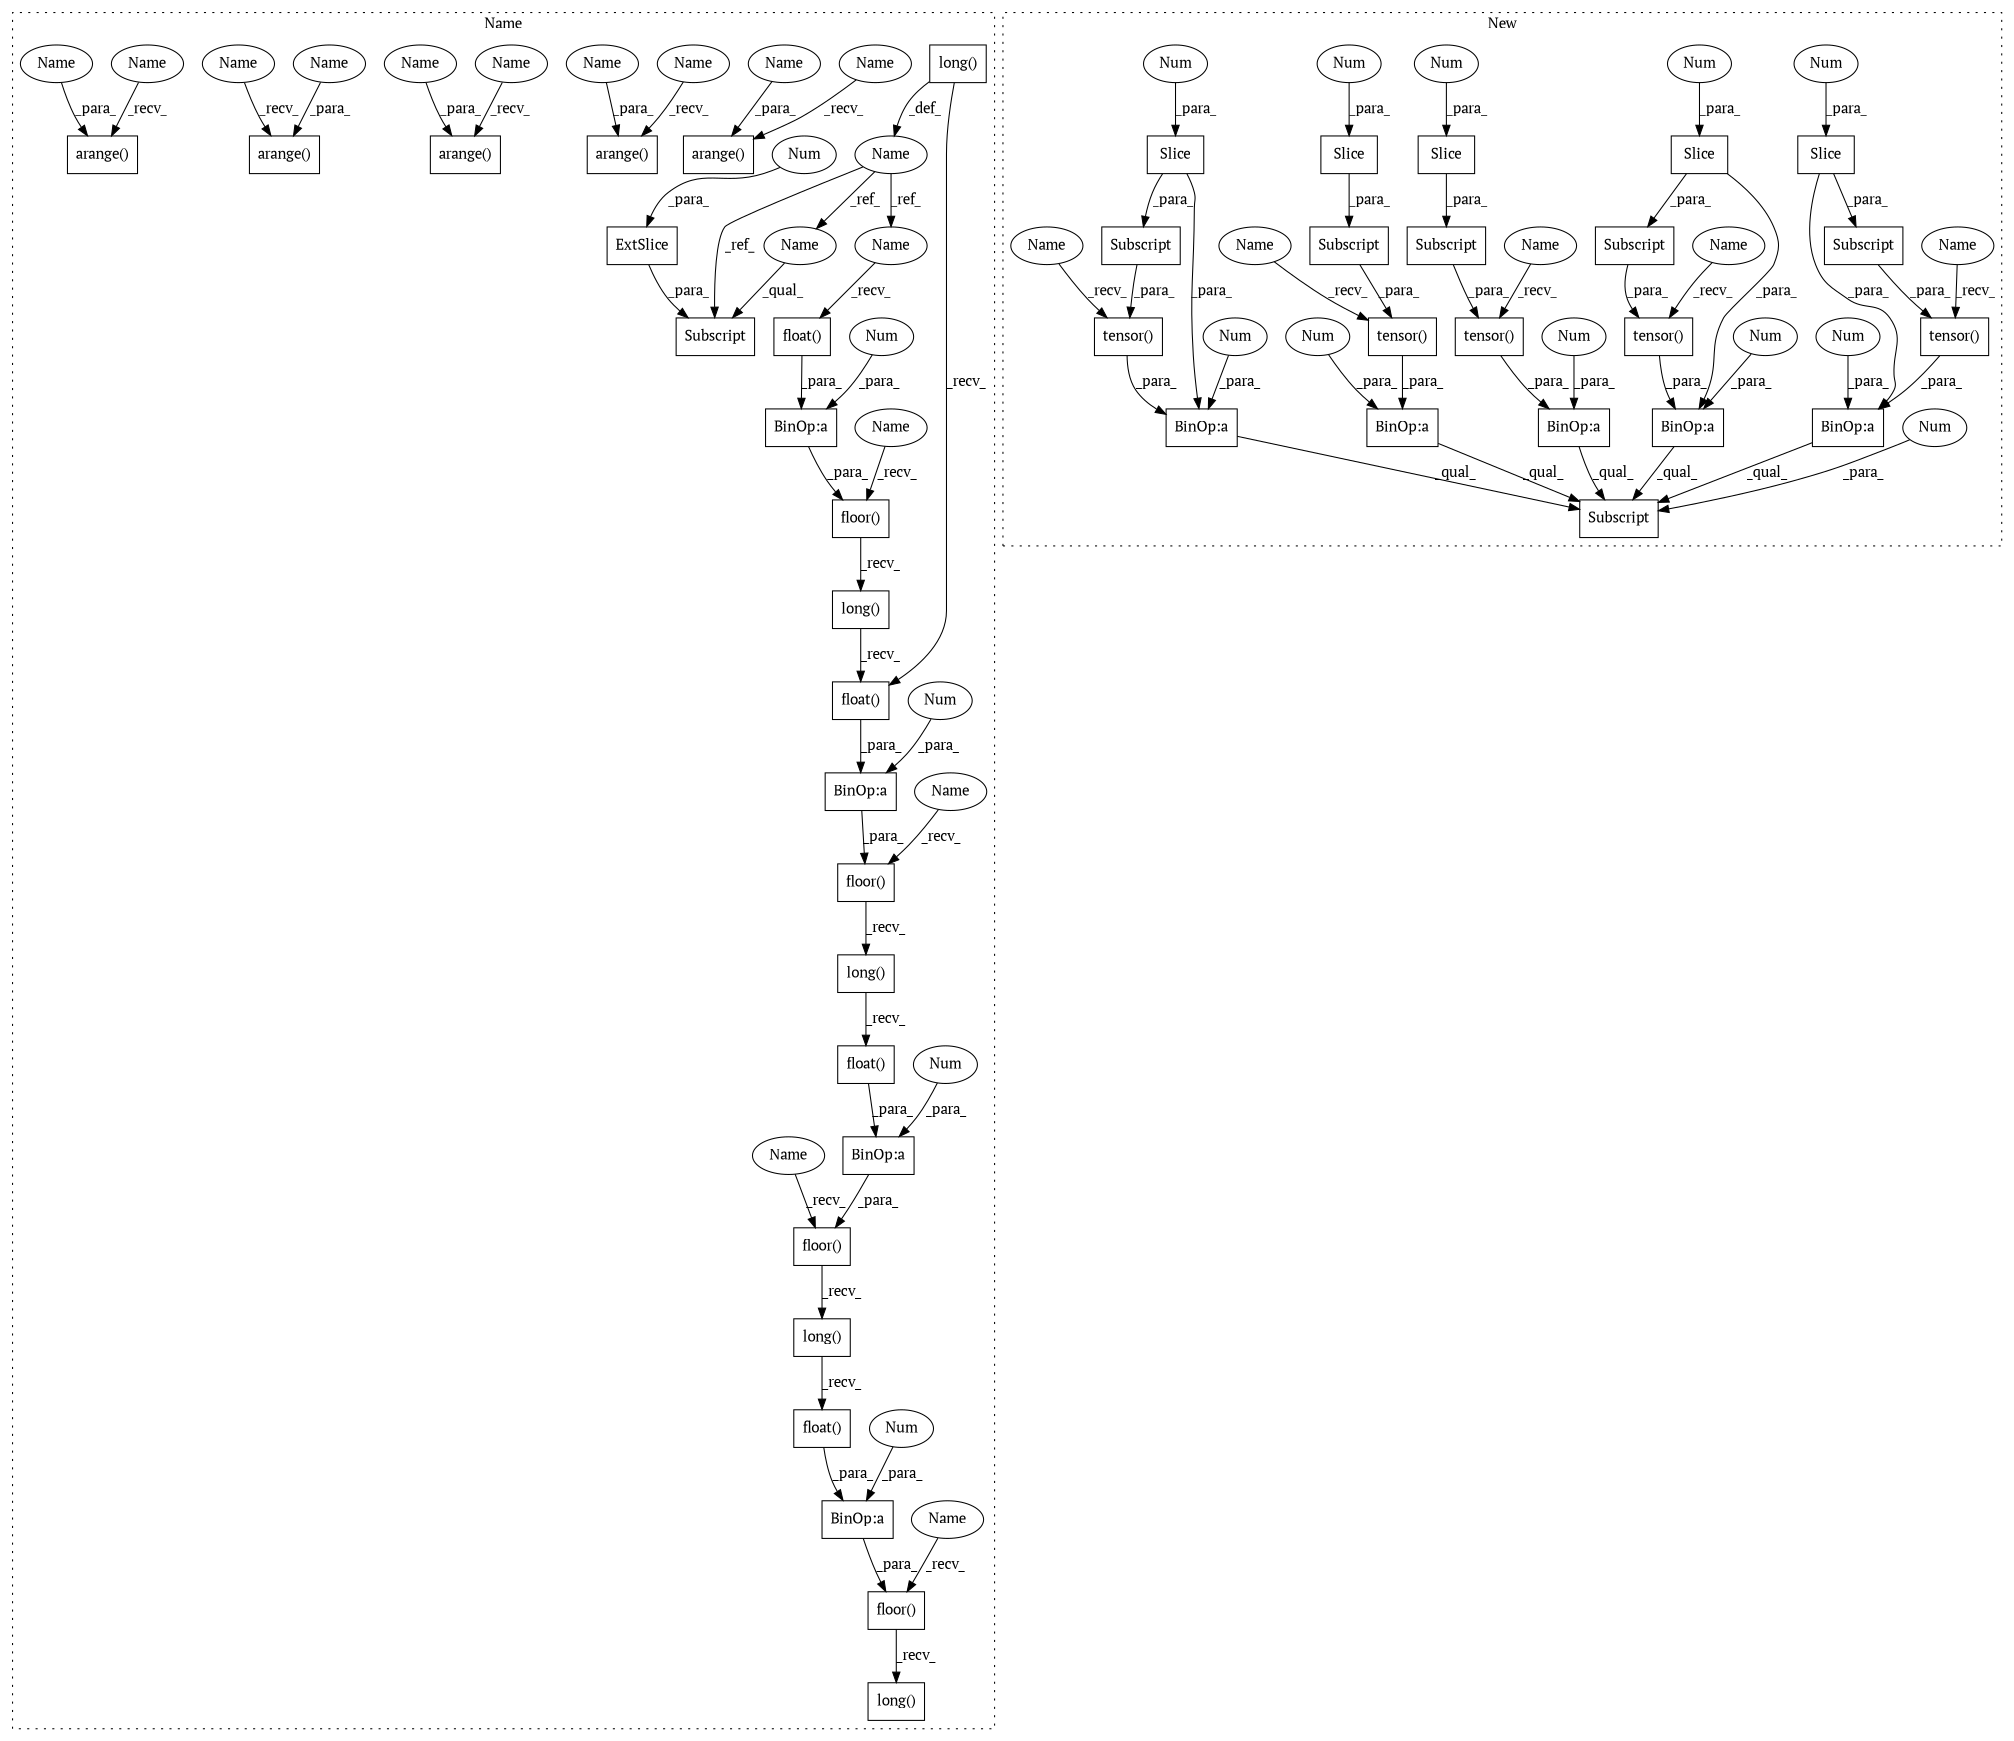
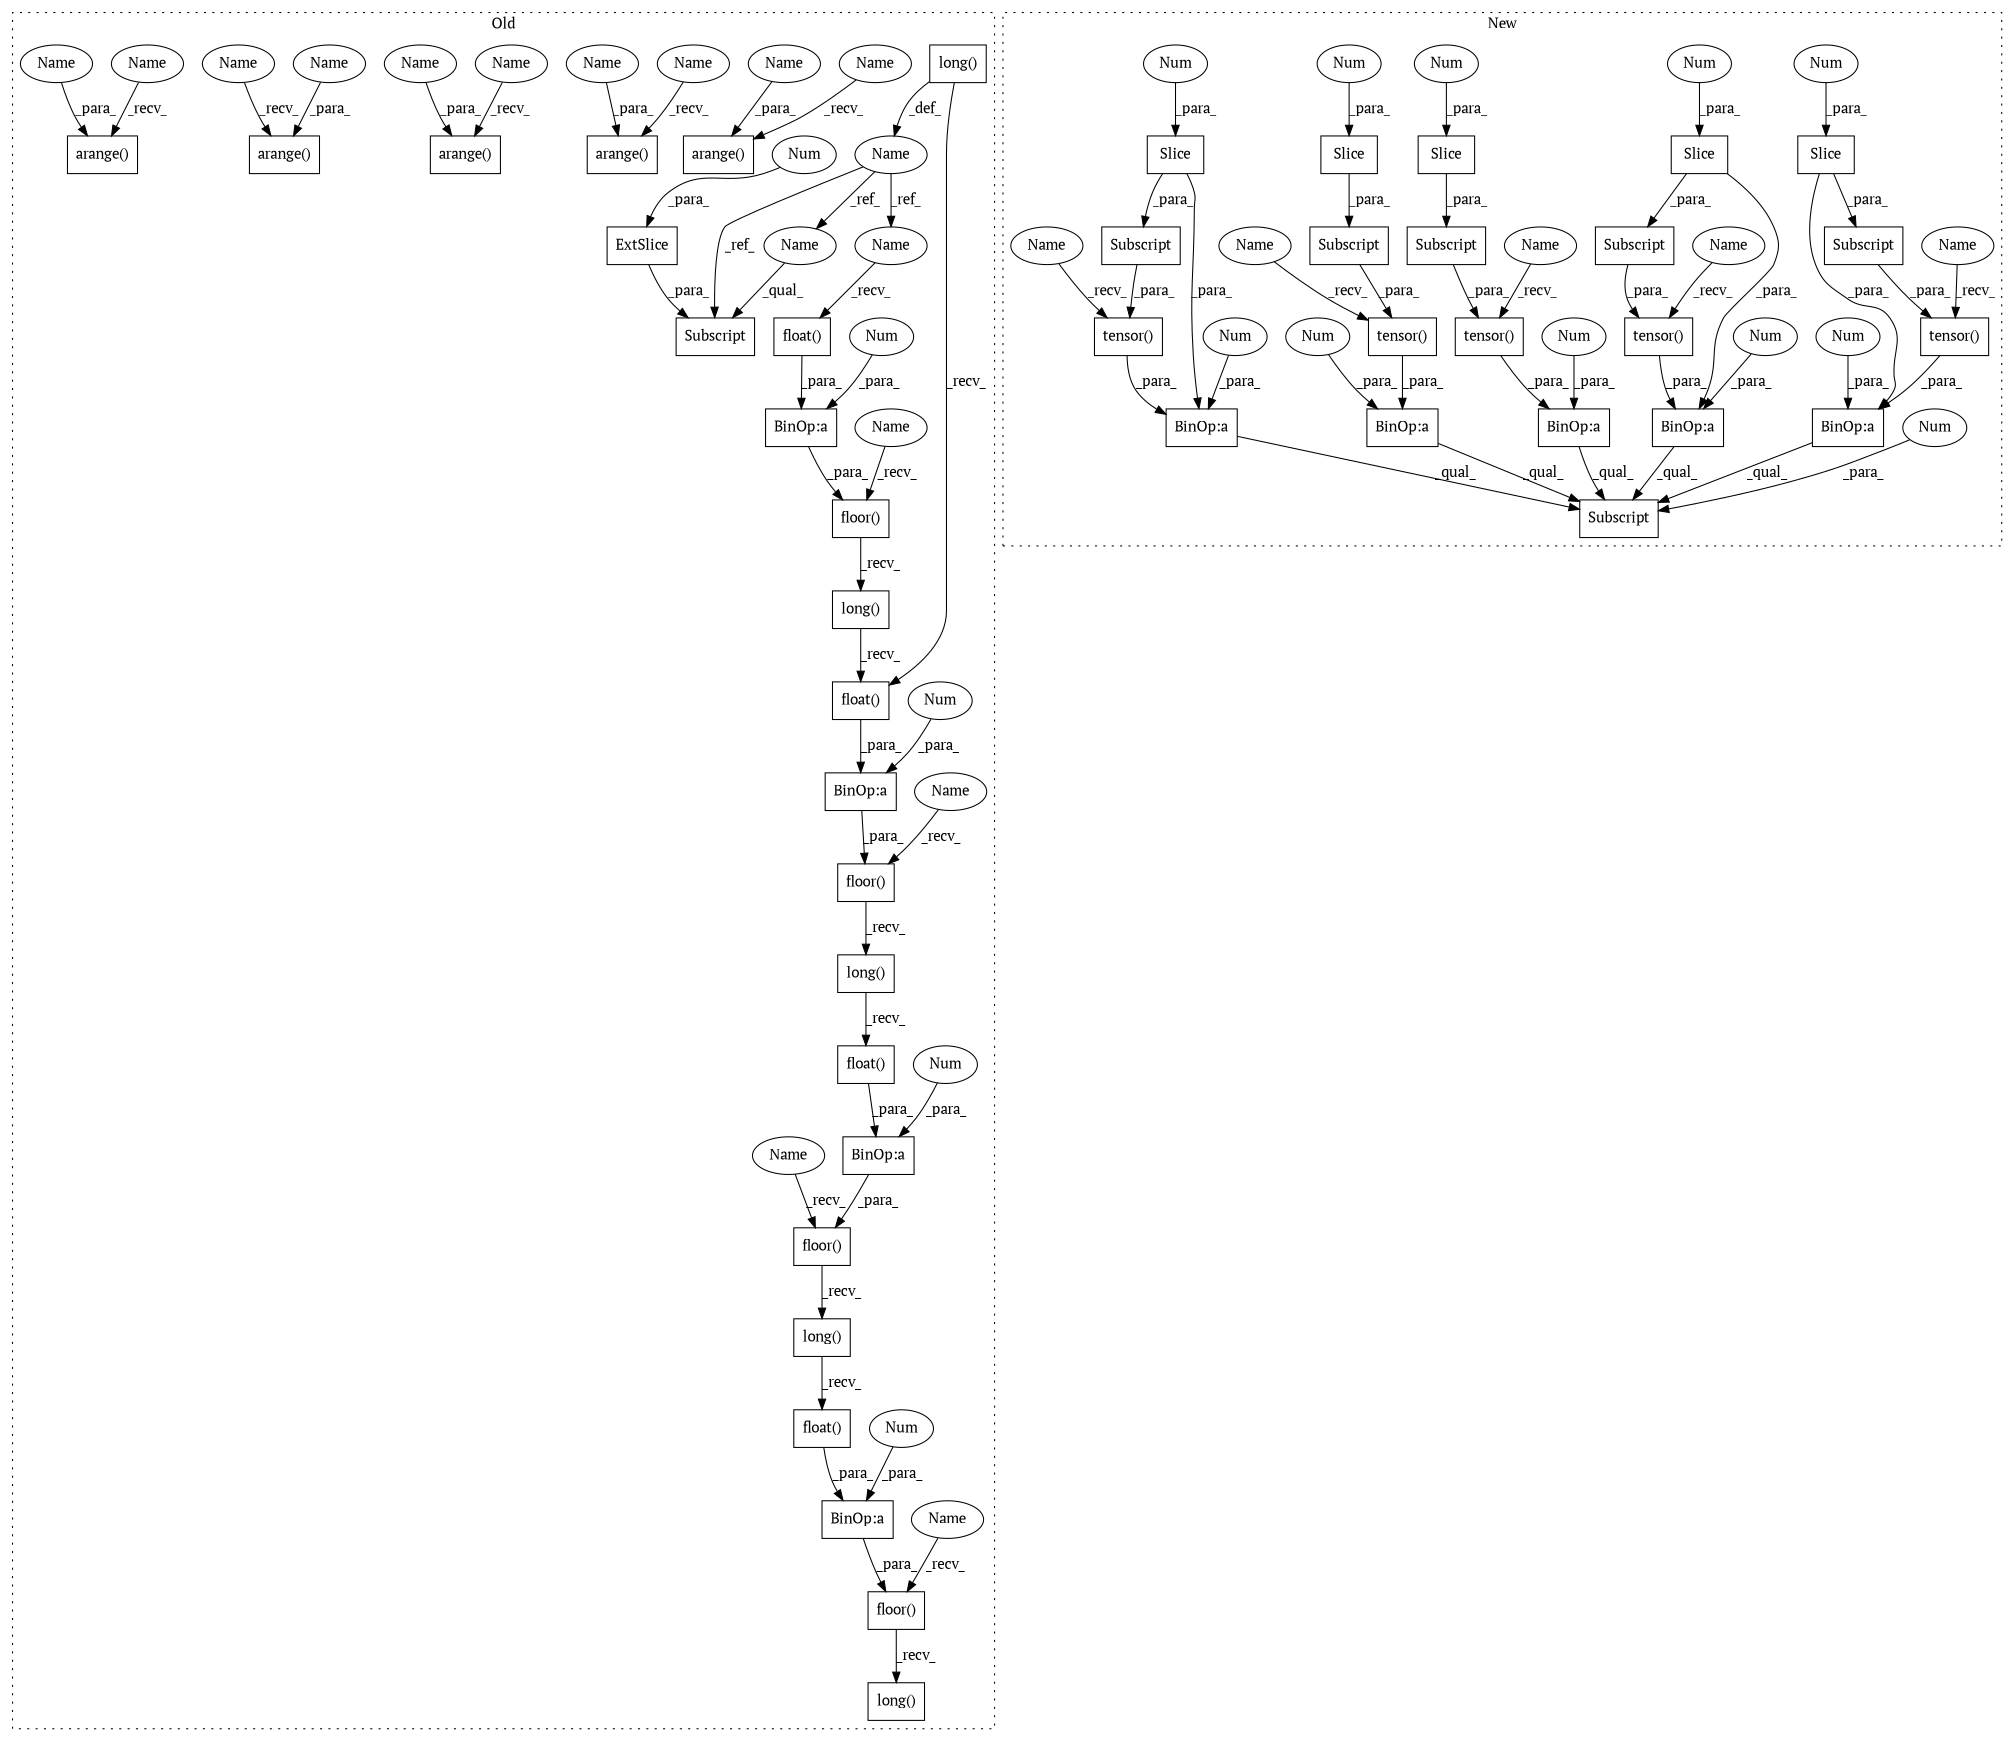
cluster "Name": label "Name" -> "Old"
